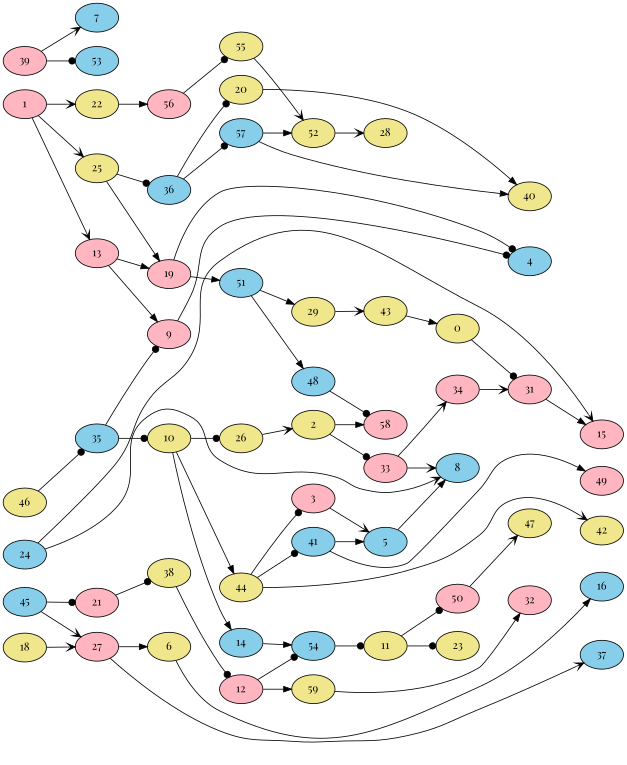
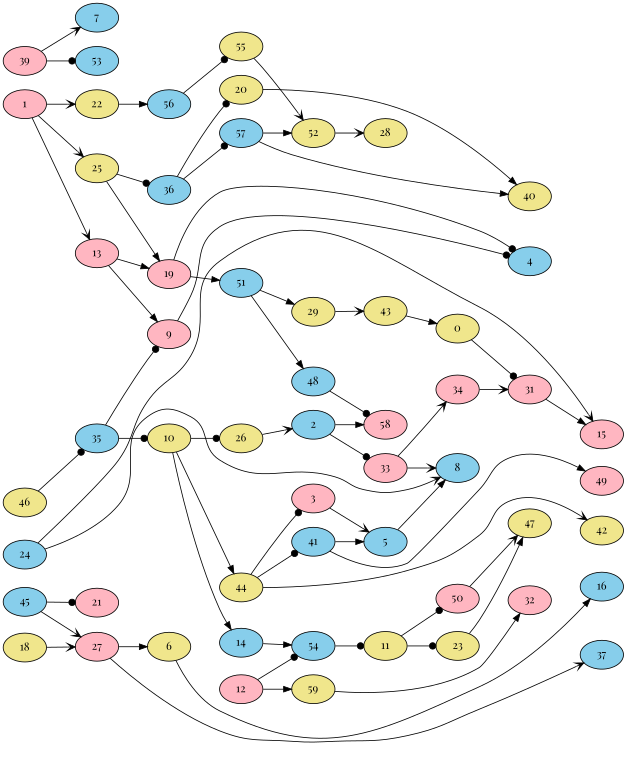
node "56": fillcolor lightpink -> skyblue
node "2": fillcolor khaki -> skyblue
node "38": removed
edge "23" -> "47": added
